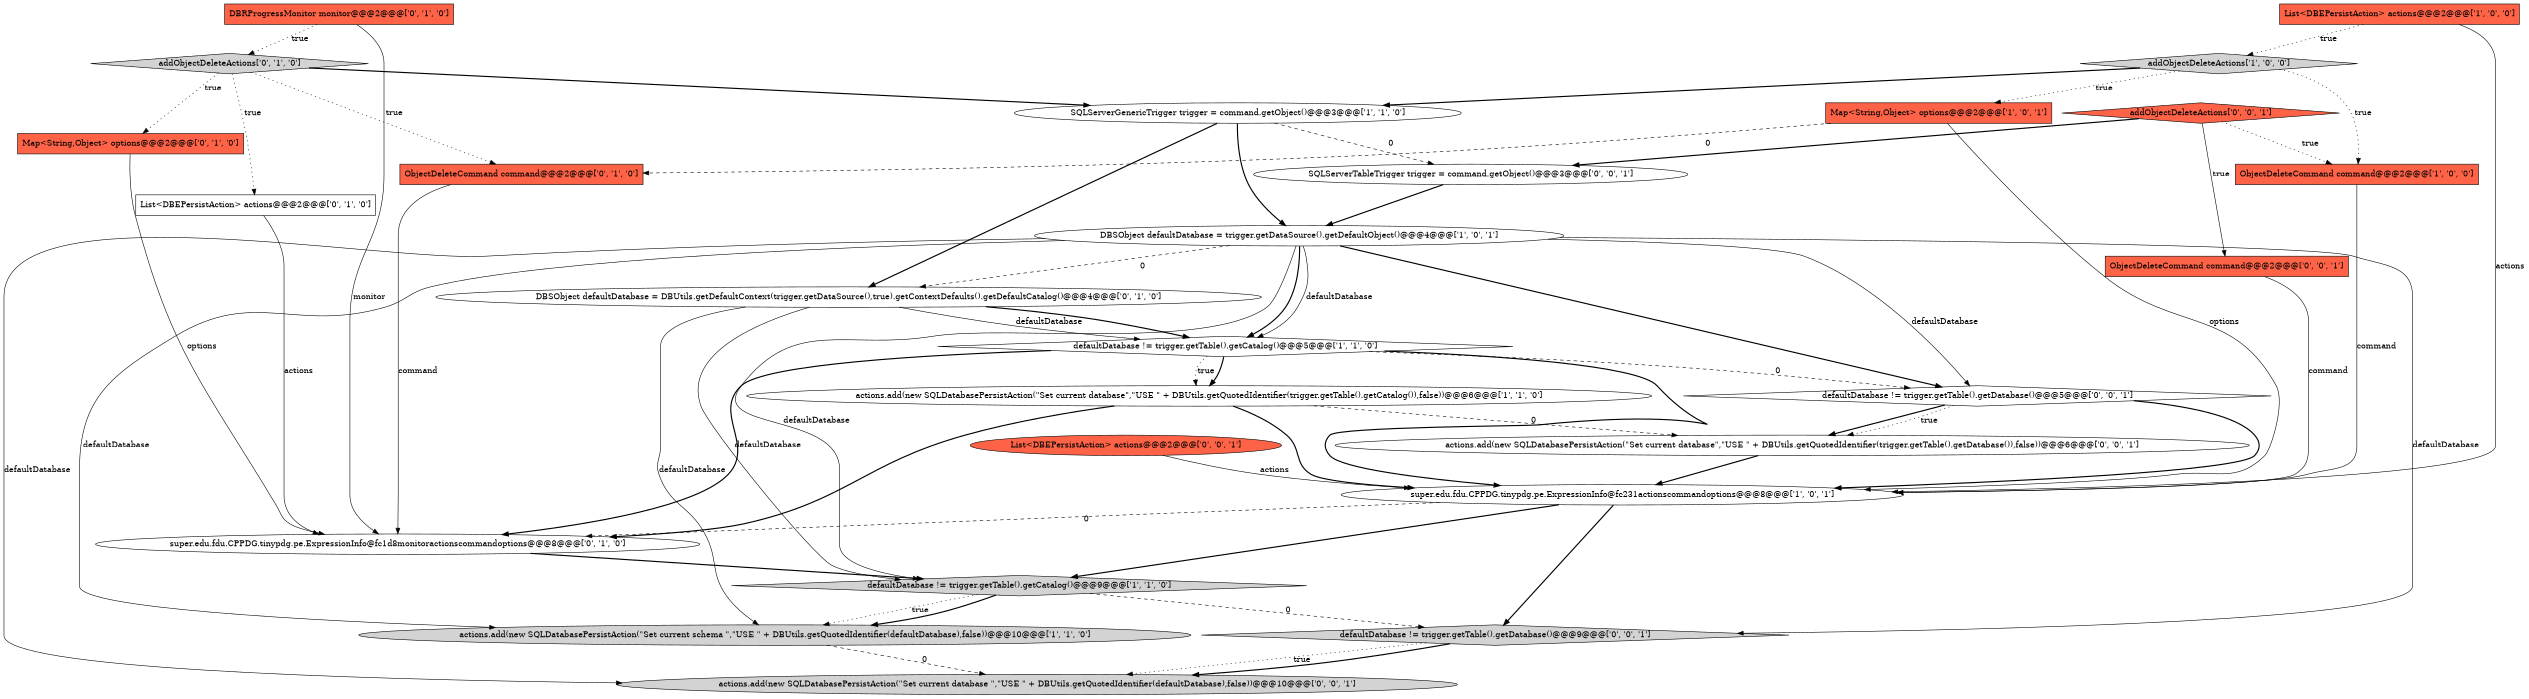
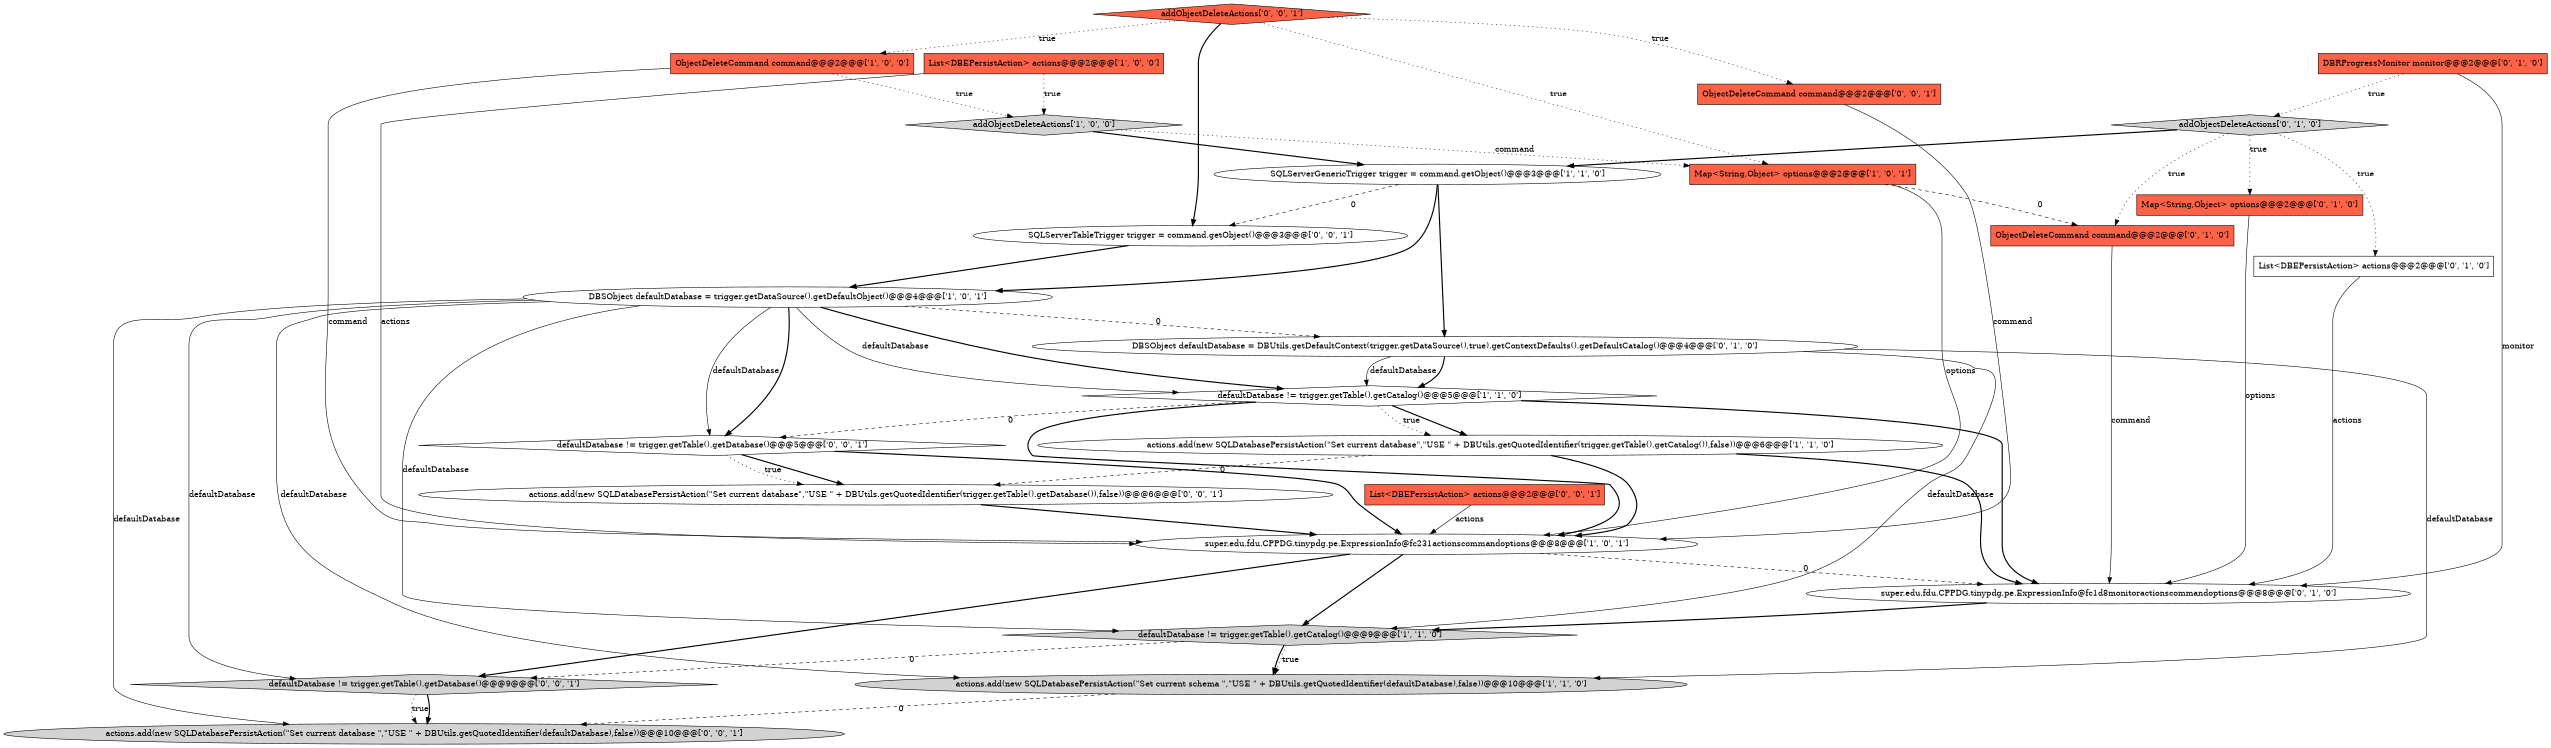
edge "addObjectDeleteActions['1', '0', '0']" -> "Map<String,Object> options@@@2@@@['1', '0', '1']": label "true" -> "command"
edge "addObjectDeleteActions['0', '0', '1']" -> "Map<String,Object> options@@@2@@@['1', '0', '1']": added, label "true"
edge "addObjectDeleteActions['1', '0', '0']" -> "ObjectDeleteCommand command@@@2@@@['1', '0', '0']": reversed
edge "addObjectDeleteActions['0', '0', '1']" -> "ObjectDeleteCommand command@@@2@@@['0', '0', '1']": style solid -> dotted
node "List<DBEPersistAction> actions@@@2@@@['0', '0', '1']": shape ellipse -> box
